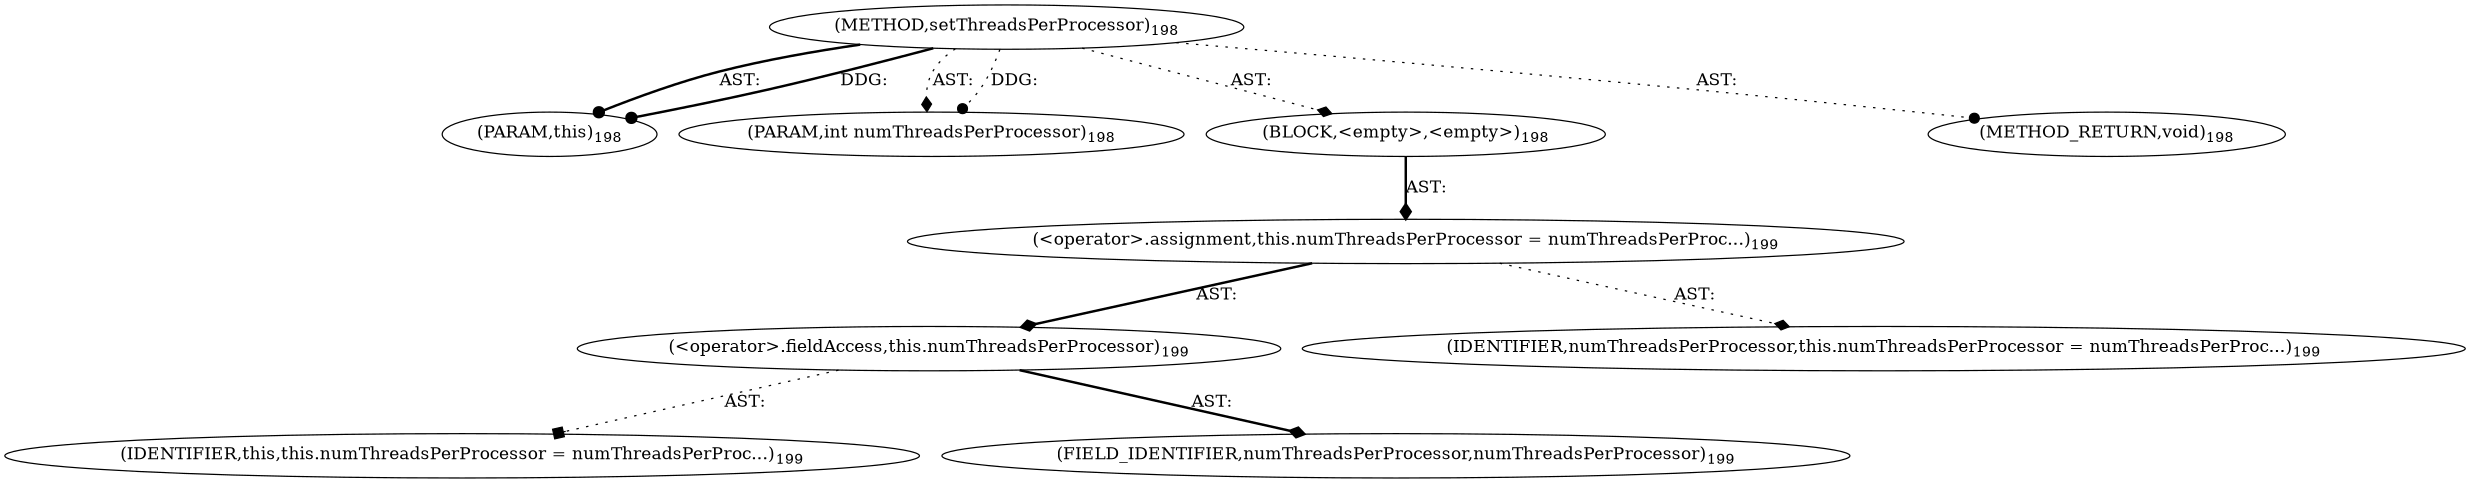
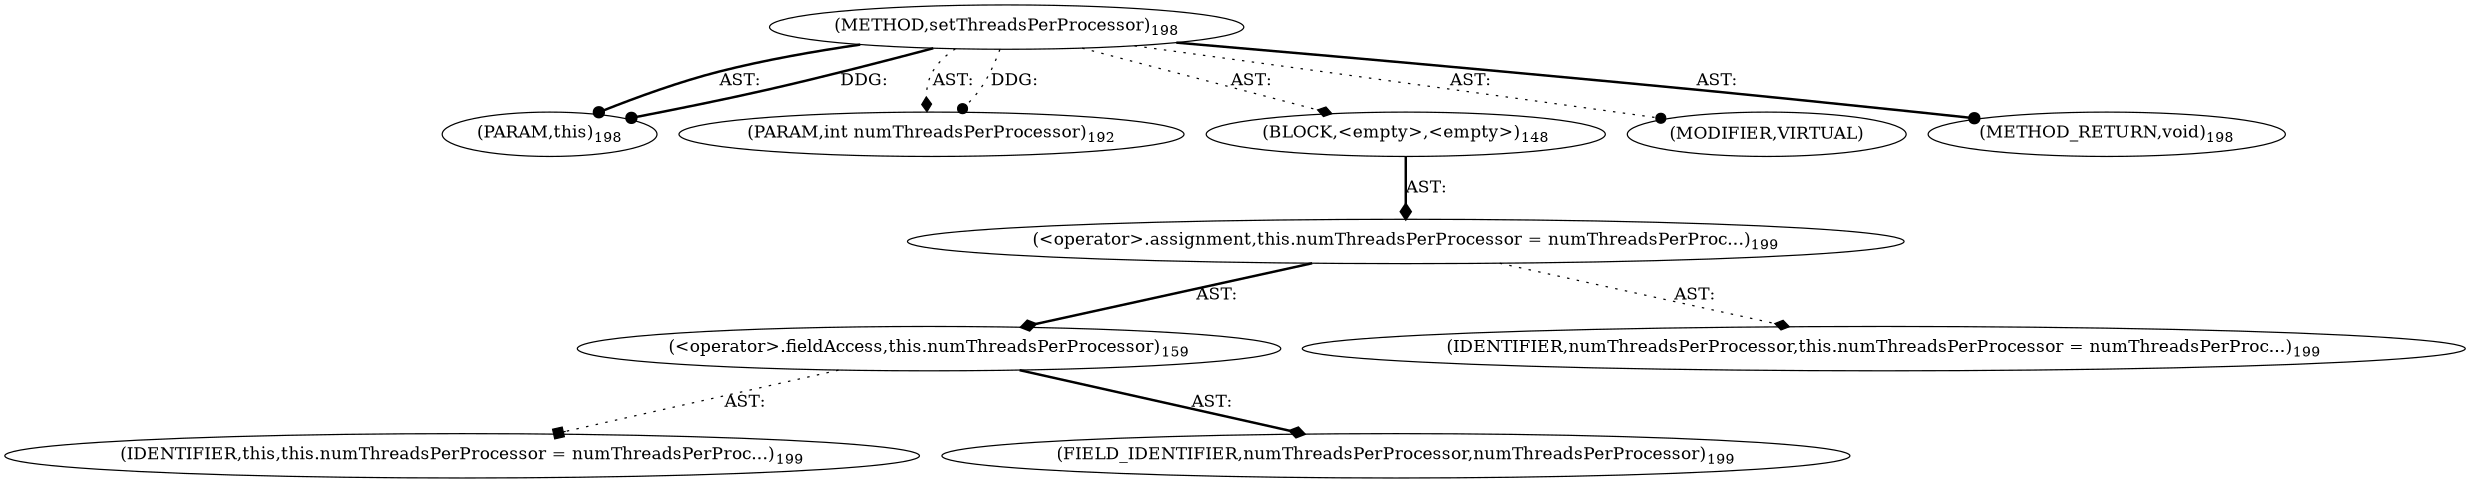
edge "(METHOD,setThreadsPerProcessor)" -> "(METHOD_RETURN,void)": style dotted -> bold
node "(PARAM,int numThreadsPerProcessor)": text "198" -> "192"
node "(BLOCK,<empty>,<empty>)": text "198" -> "148"
node "(MODIFIER,VIRTUAL)": added
node "(<operator>.fieldAccess,this.numThreadsPerProcessor)": text "199" -> "159"
